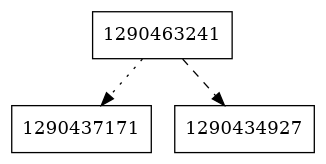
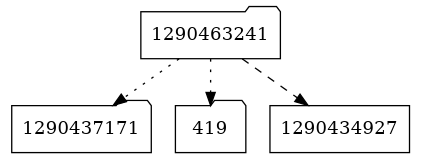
node "1290463241": shape box -> folder
node "1290437171": shape box -> folder
node "419": added
